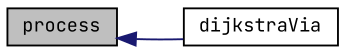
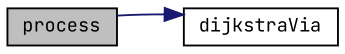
edge "dijkstraVia" -> "process": reversed
